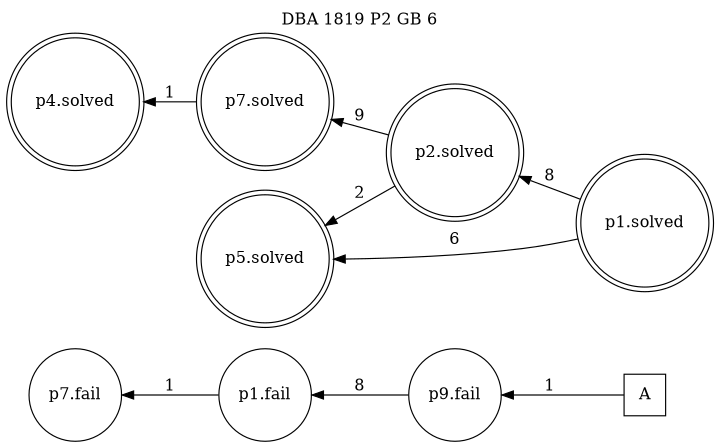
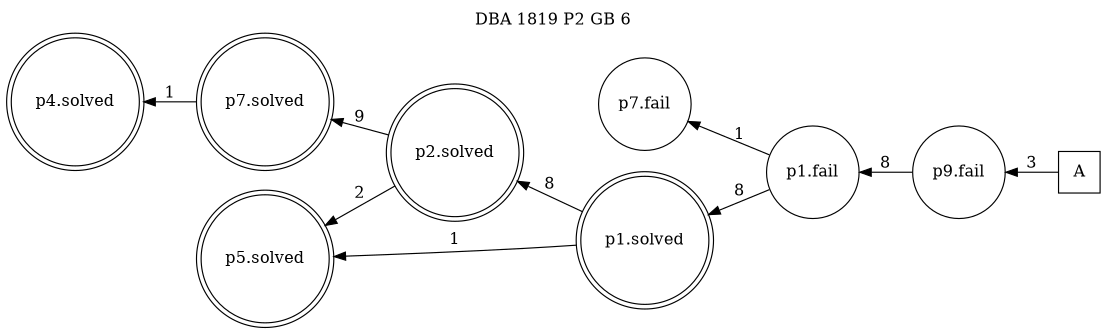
edge "p1.fail" -> "p1.solved": added, label "8"
edge "p1.solved" -> "p5.solved": label "6" -> "1"
edge "A" -> "p9.fail": label "1" -> "3"
